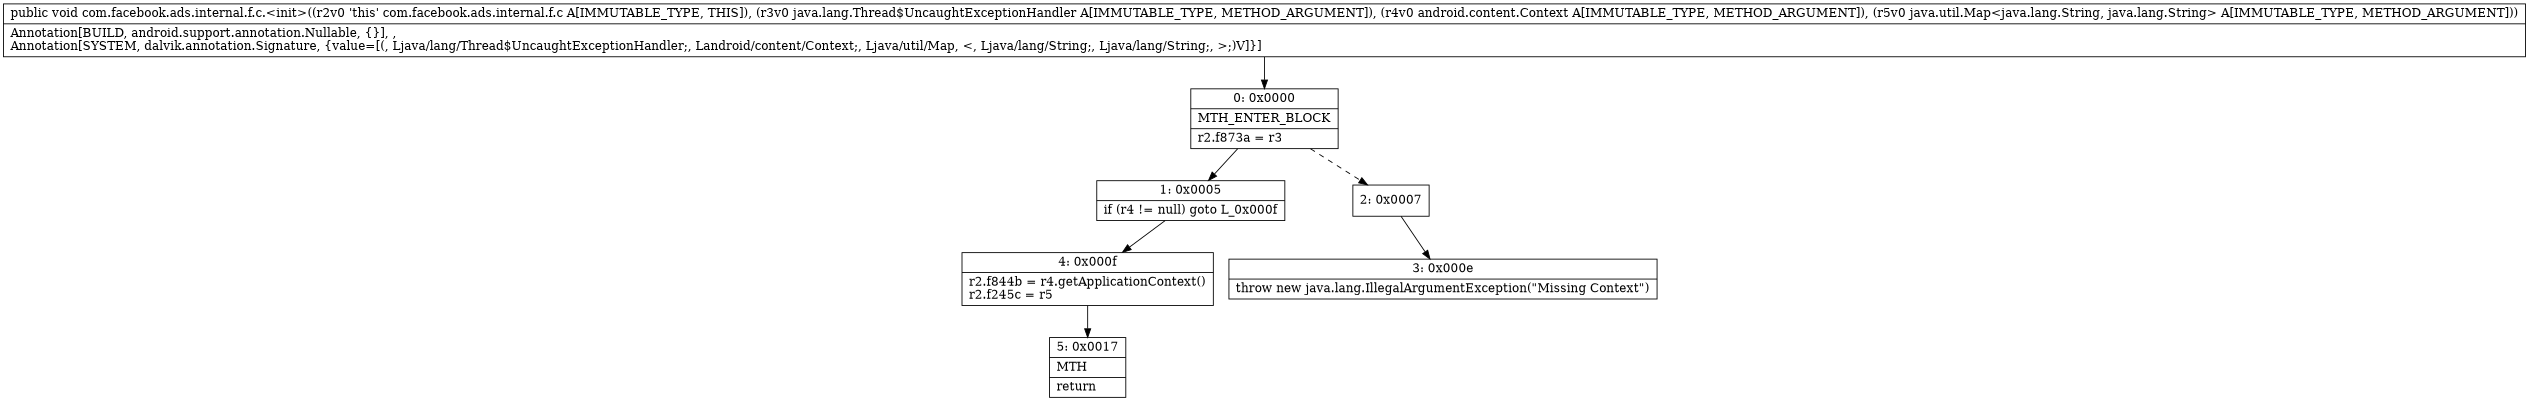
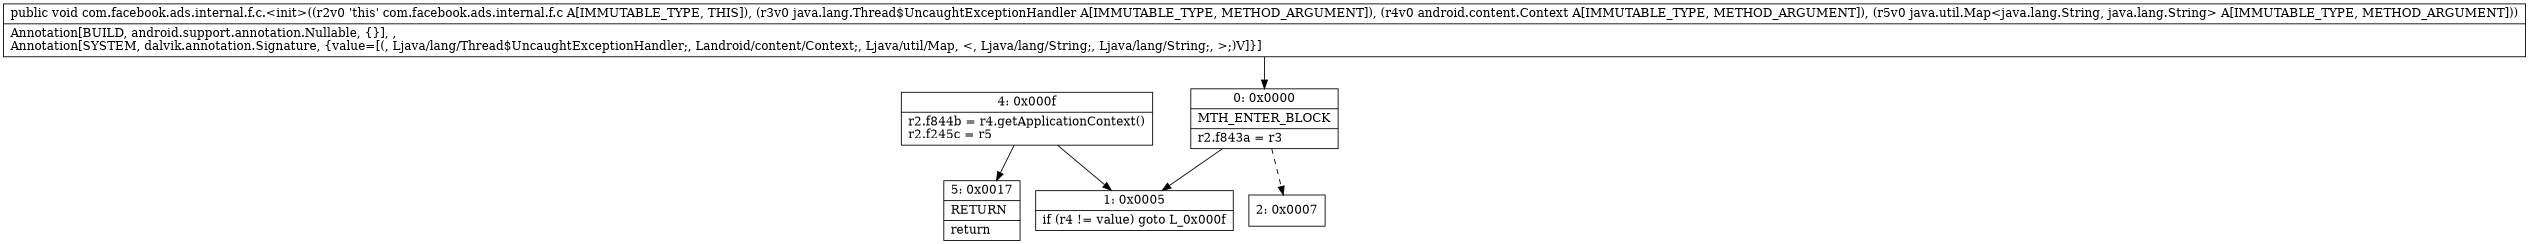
node "0: 0x0000": text "r2.f873a = r3" -> "r2.f843a = r3"
node "1: 0x0005": text "if (r4 != null) goto L_0x000f" -> "if (r4 != value) goto L_0x000f"
edge "1: 0x0005" -> "4: 0x000f": reversed
node "3: 0x000e": removed
node "5: 0x0017": text "MTH" -> "RETURN"
